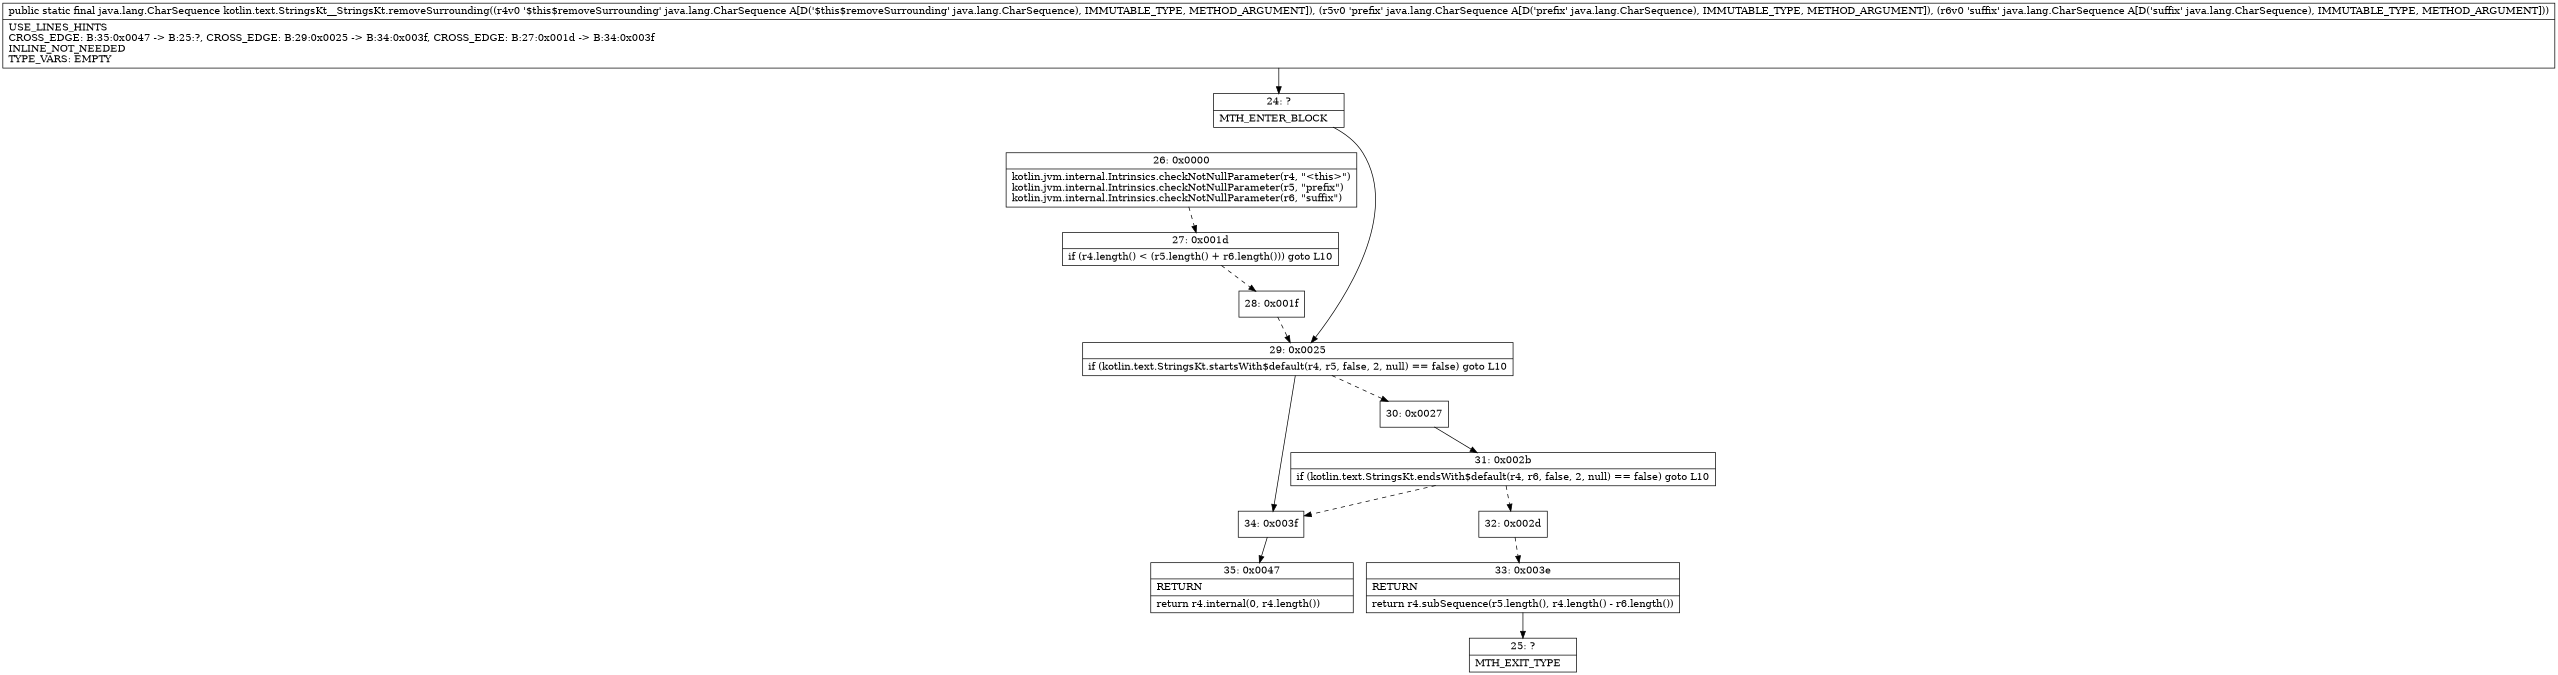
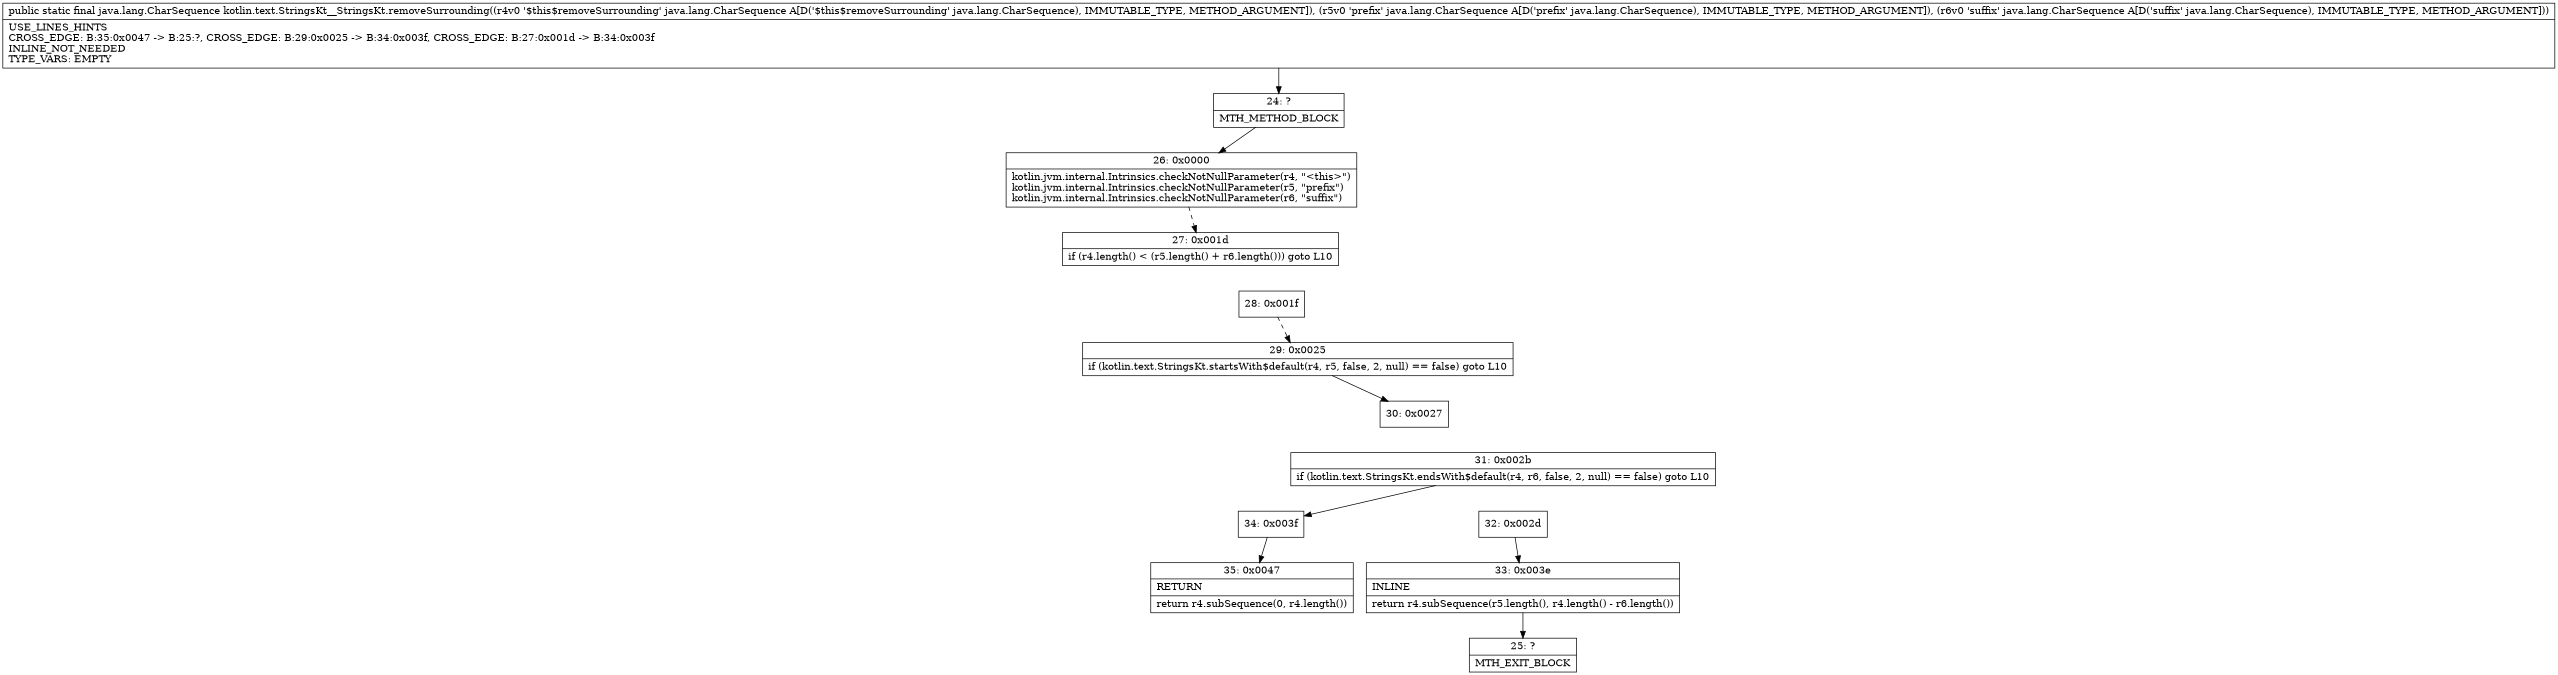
node "24: ?": text "MTH_ENTER_BLOCK" -> "MTH_METHOD_BLOCK"
edge "24: ?" -> "29: 0x0025": now "24: ?" -> "26: 0x0000"
edge "27: 0x001d" -> "28: 0x001f": removed
edge "29: 0x0025" -> "30: 0x0027": style dashed -> solid
edge "30: 0x0027" -> "31: 0x002b": removed
edge "29: 0x0025" -> "34: 0x003f": removed
edge "31: 0x002b" -> "32: 0x002d": removed
edge "31: 0x002b" -> "34: 0x003f": style dashed -> solid
edge "32: 0x002d" -> "33: 0x003e": style dashed -> solid
node "33: 0x003e": text "RETURN" -> "INLINE"
node "35: 0x0047": text "return r4.internal(0, r4.length())" -> "return r4.subSequence(0, r4.length())"
node "25: ?": text "MTH_EXIT_TYPE" -> "MTH_EXIT_BLOCK"
